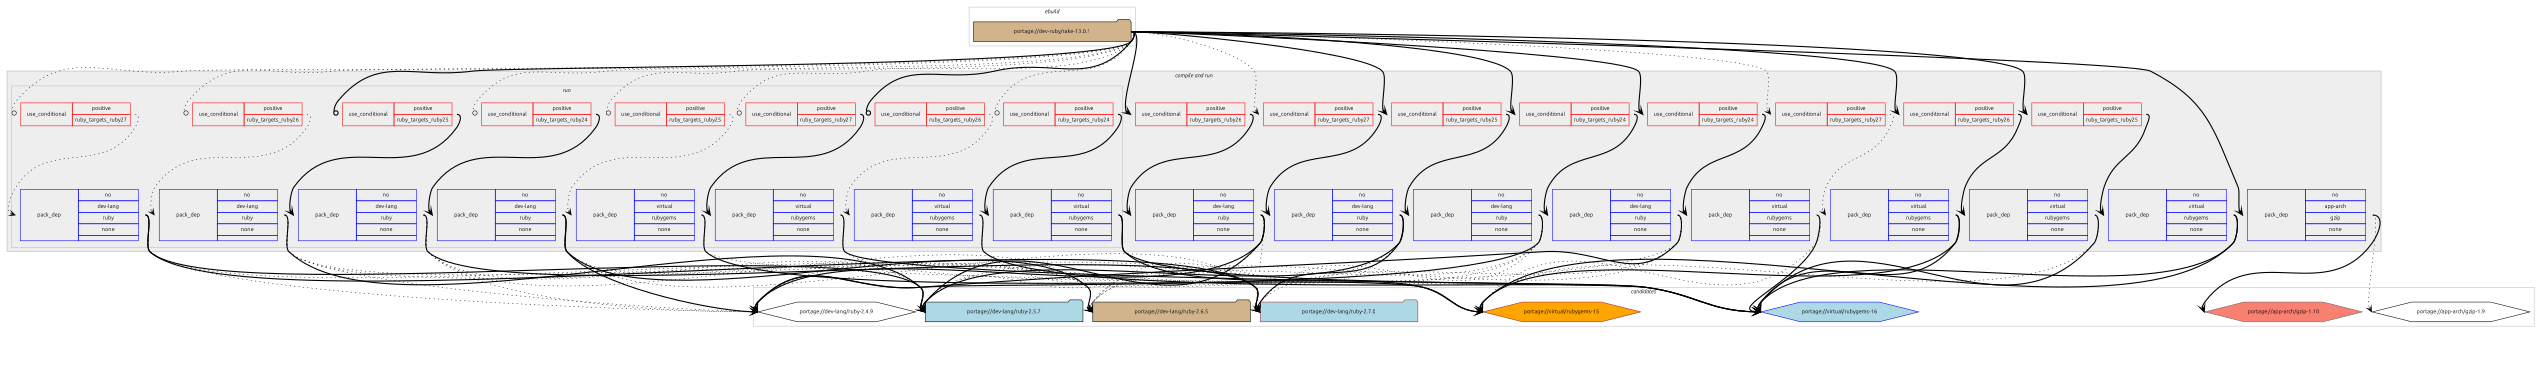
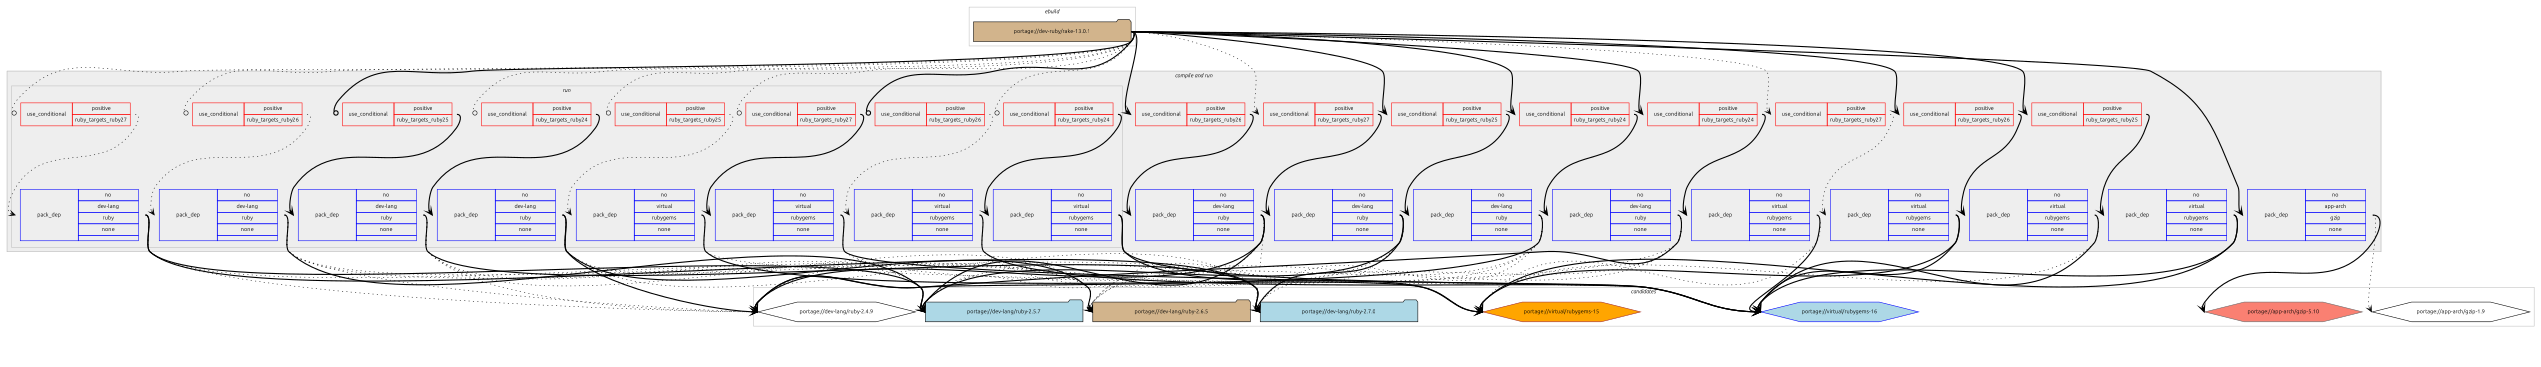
node "portage://dev-lang/ruby-2.7.0": color brown -> black
node "portage://app-arch/gzip-1.10": label "portage://app-arch/gzip-1.10" -> "portage://app-arch/gzip-5.10"
